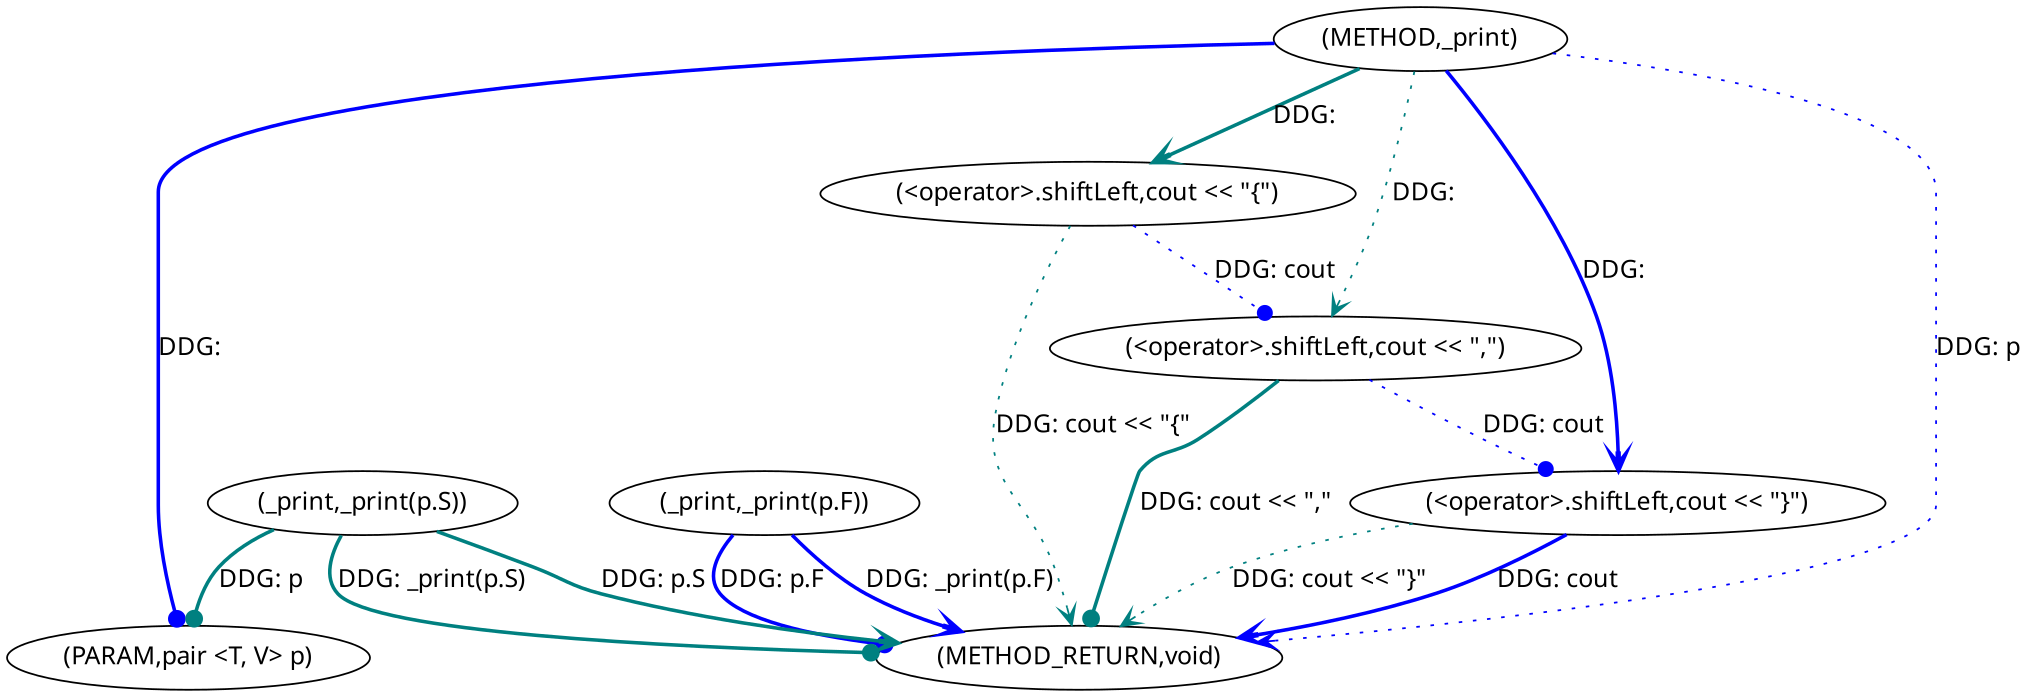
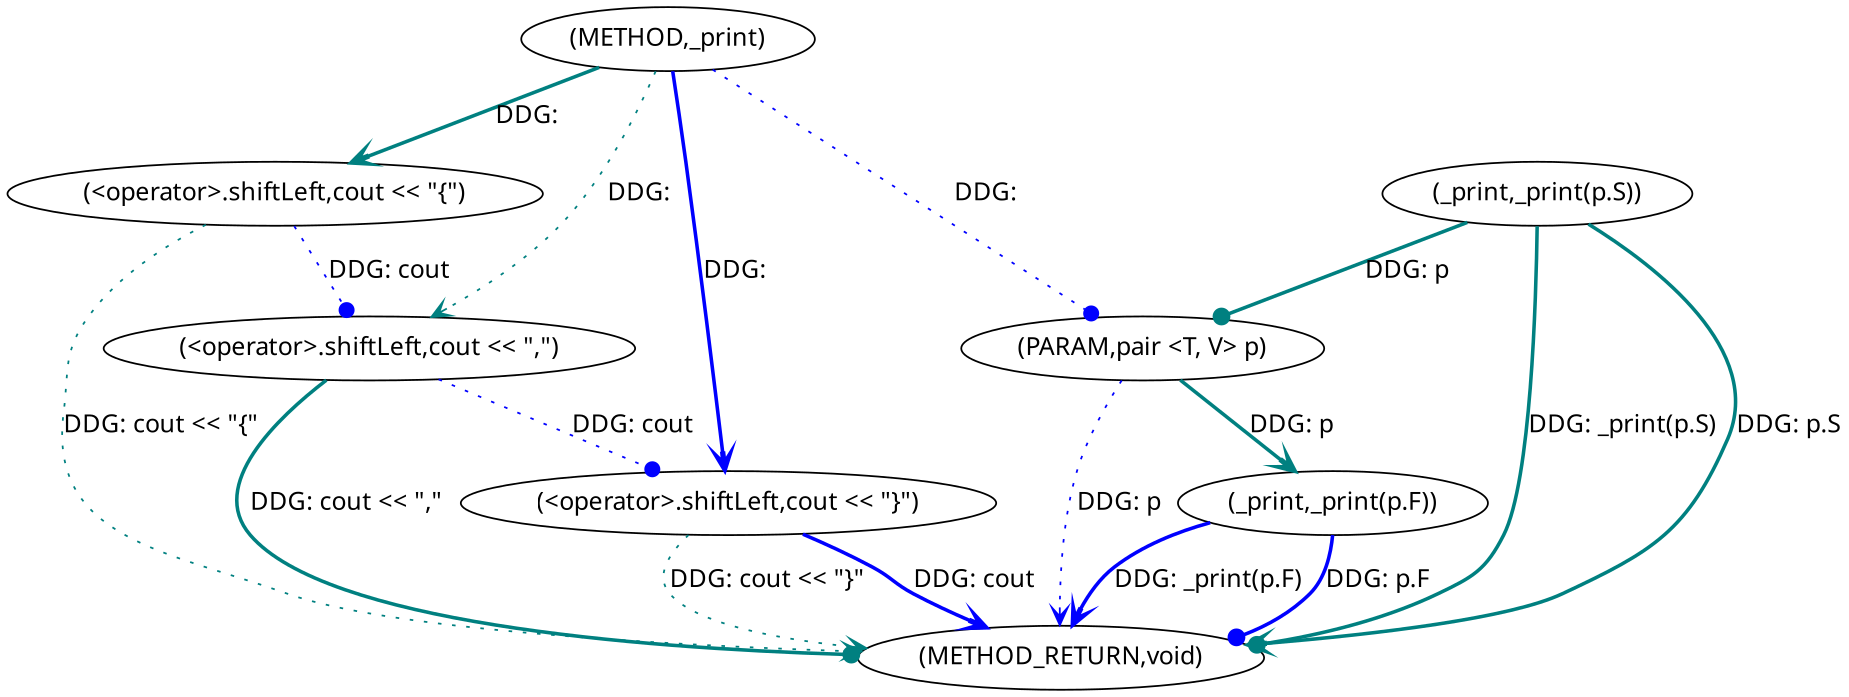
edge "(METHOD,_print)" -> "(PARAM,pair <T, V> p)": style bold -> dotted
edge "(PARAM,pair <T, V> p)" -> "(_print,_print(p.F))": added, label "DDG: p"
edge "(METHOD,_print)" -> "(METHOD_RETURN,void)": now "(PARAM,pair <T, V> p)" -> "(METHOD_RETURN,void)"
